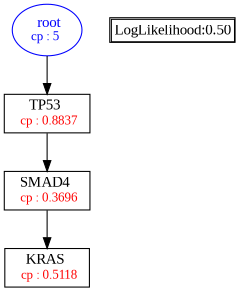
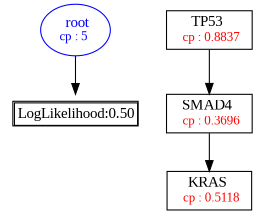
edge "root" -> "TP53": now "root" -> "LogLikelihood:0.50"
